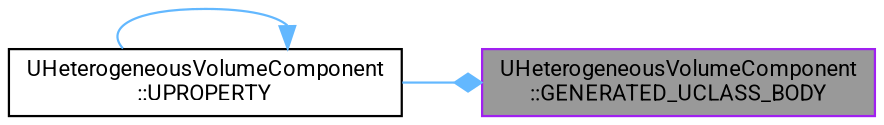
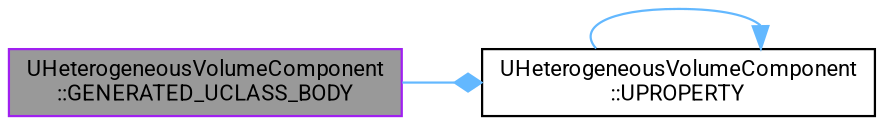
edge "UHeterogeneousVolumeComponent ::UPROPERTY" -> "UHeterogeneousVolumeComponent ::GENERATED_UCLASS_BODY": reversed
